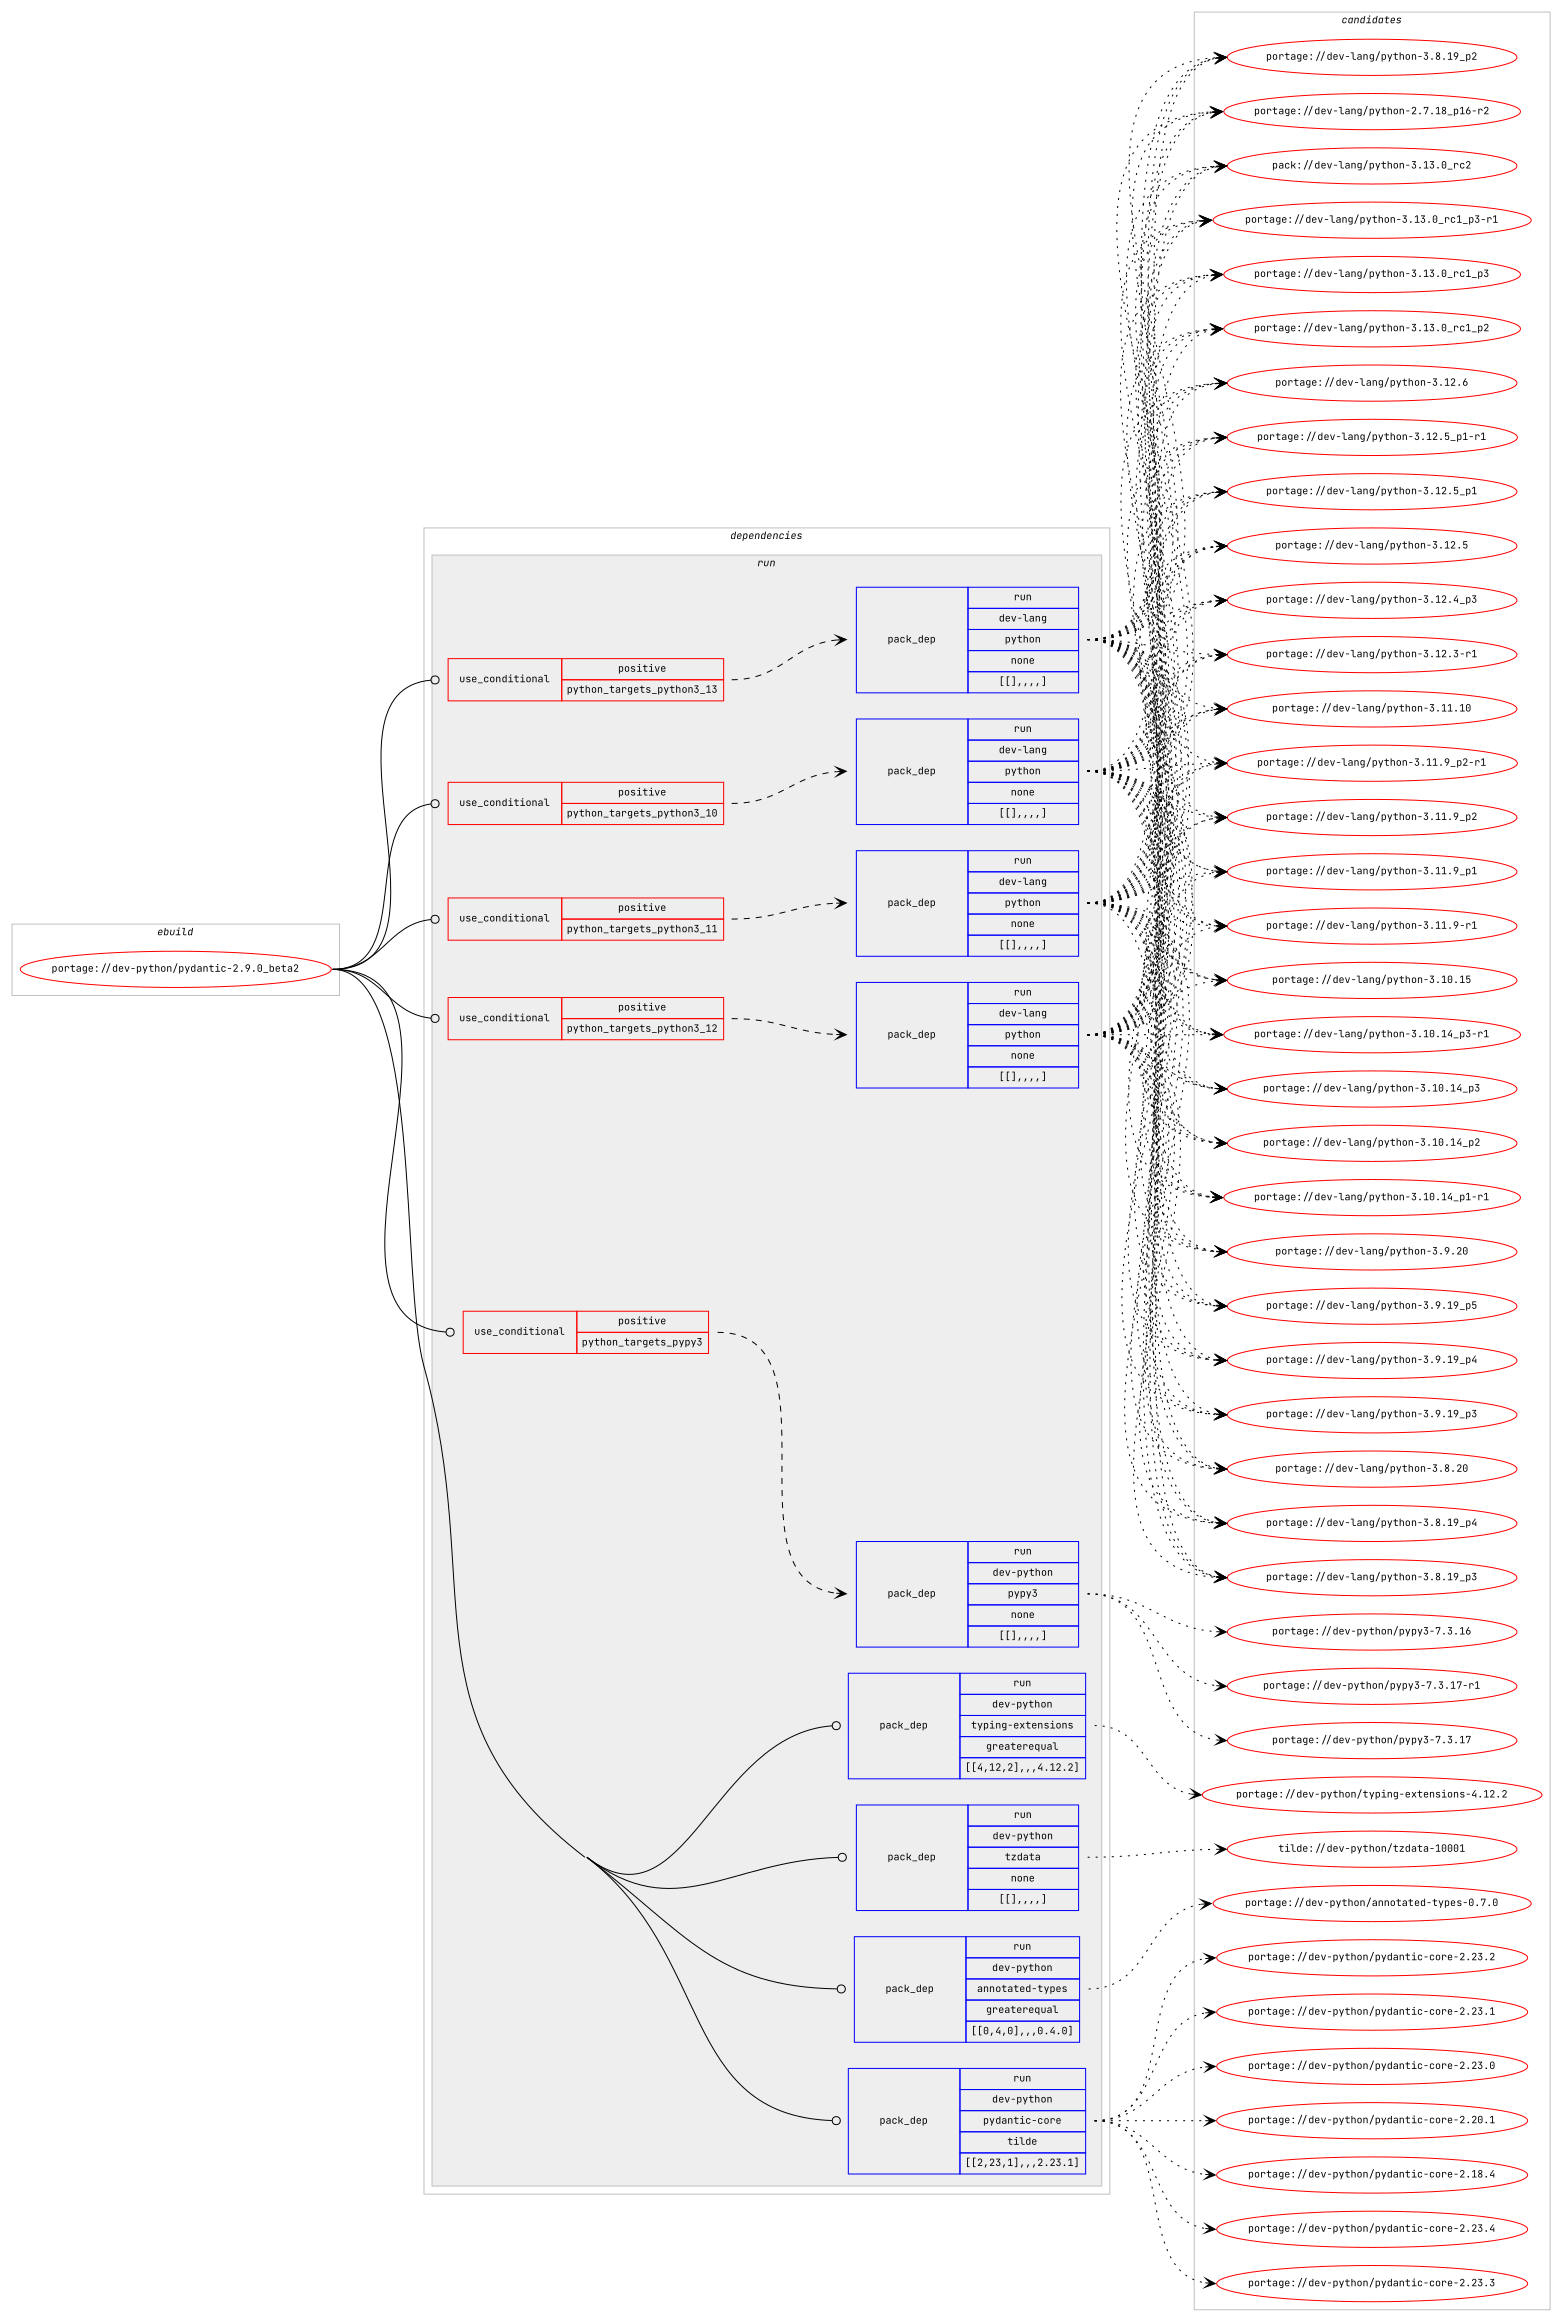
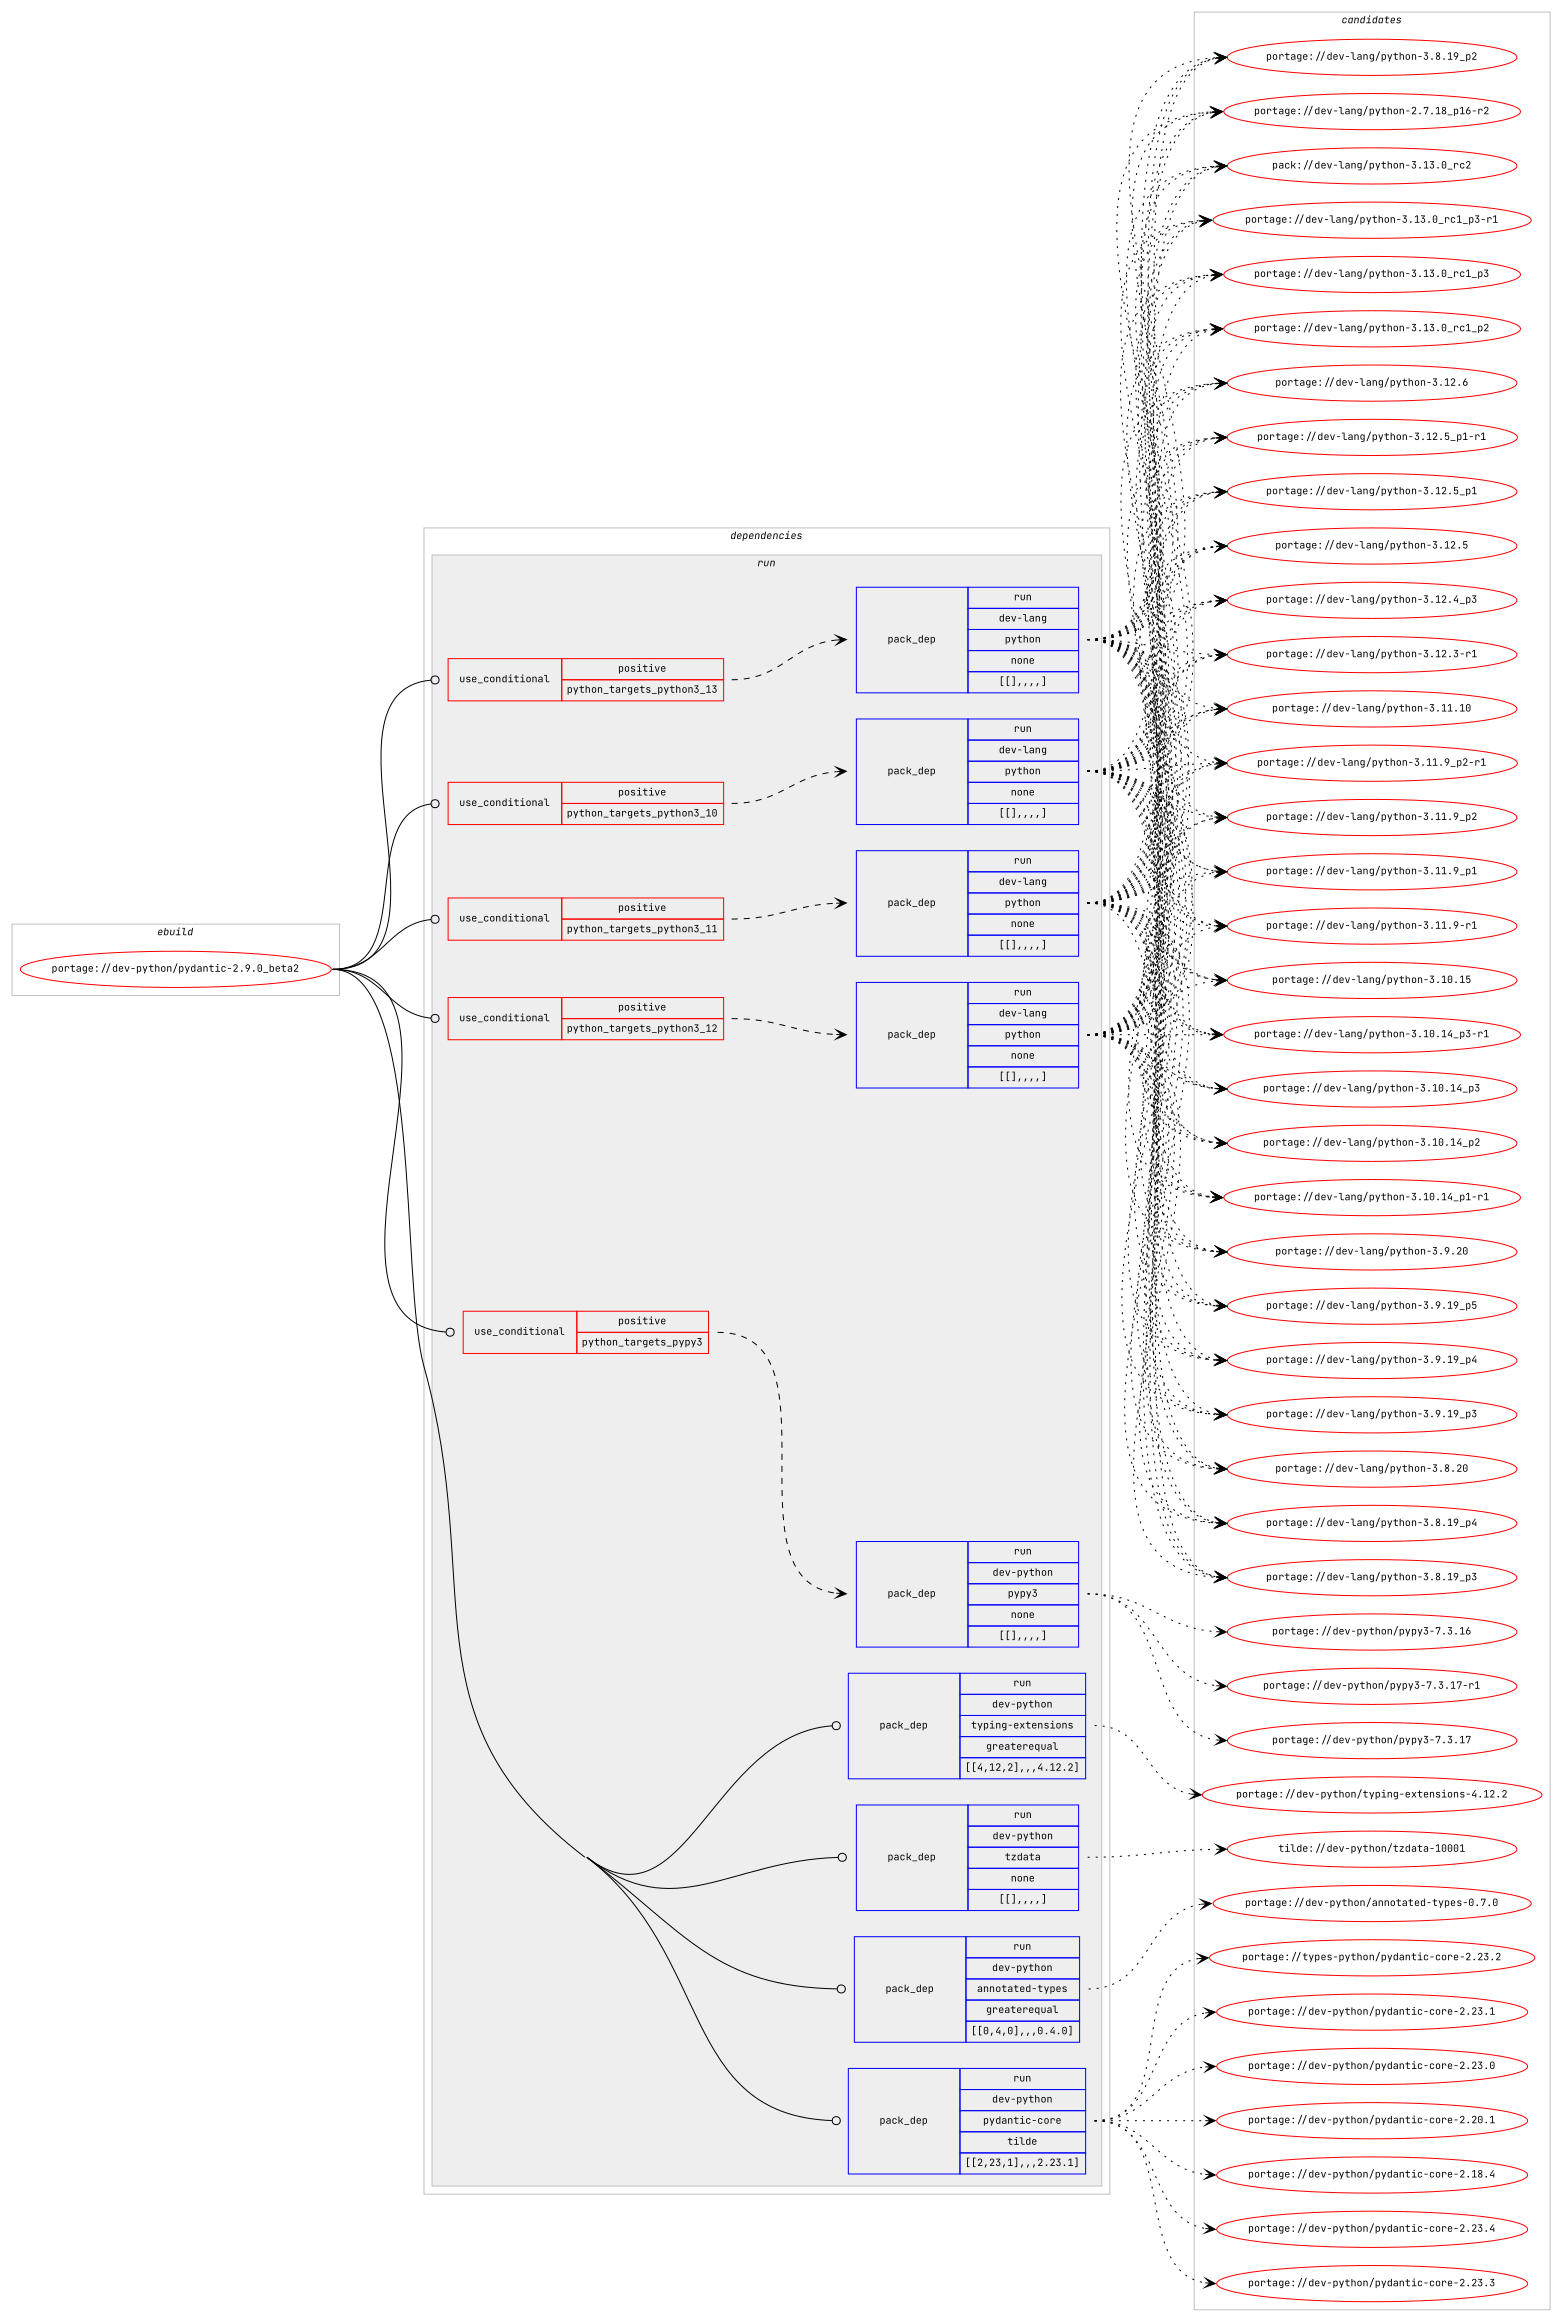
node "portage://dev-python/pydantic-core-2.23.2": label "portage://dev-python/pydantic-core-2.23.2" -> "portage://types-python/pydantic-core-2.23.2"
